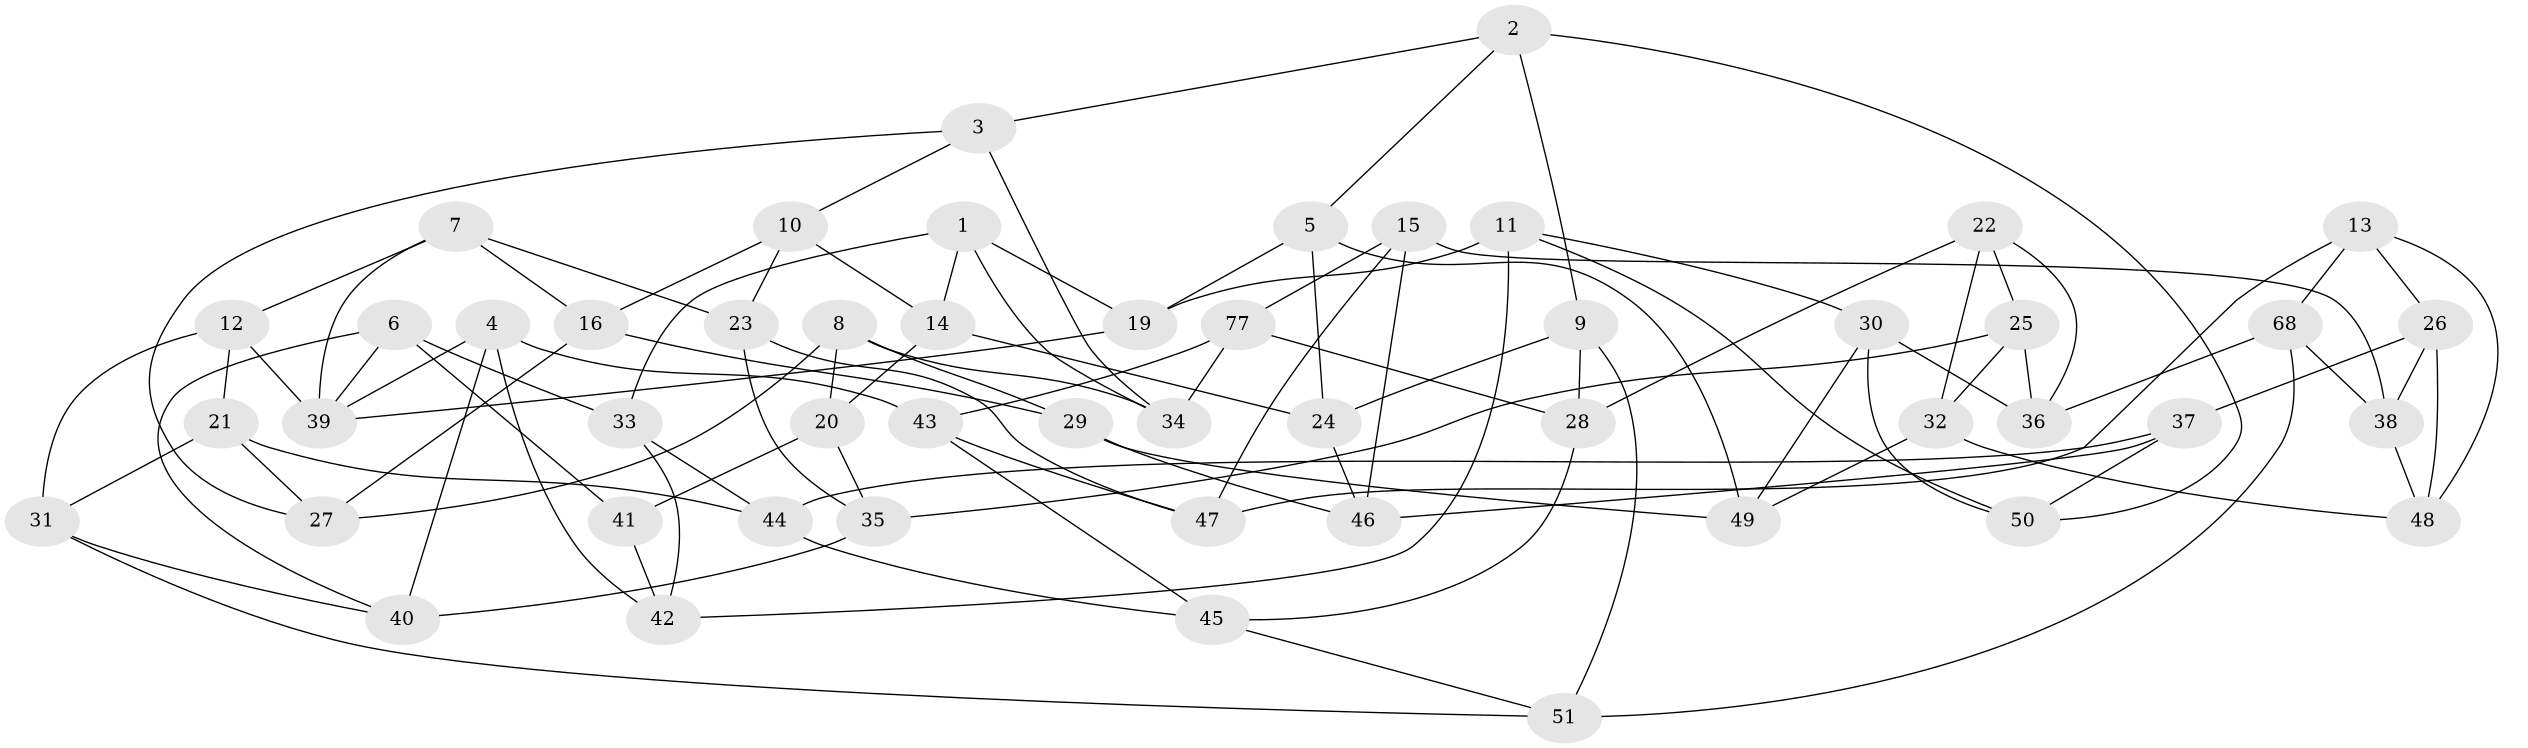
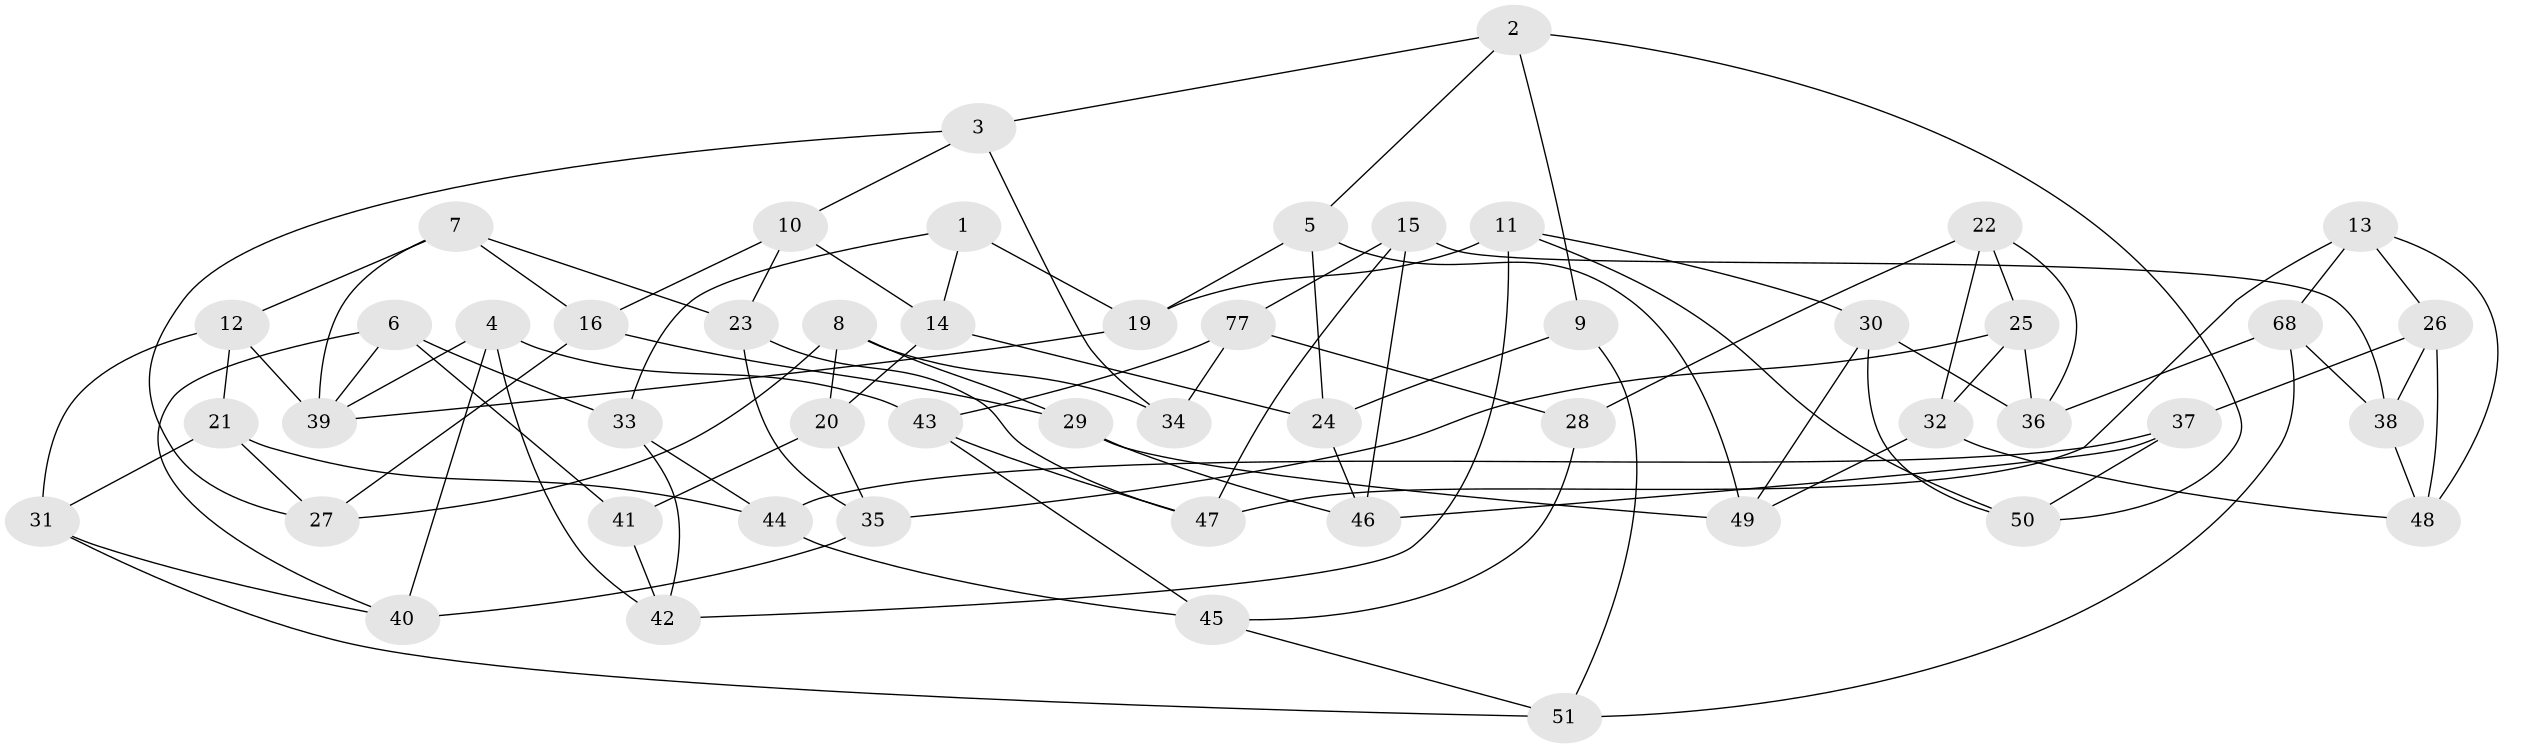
edge "1" -- "34": removed
edge "9" -- "28": removed
